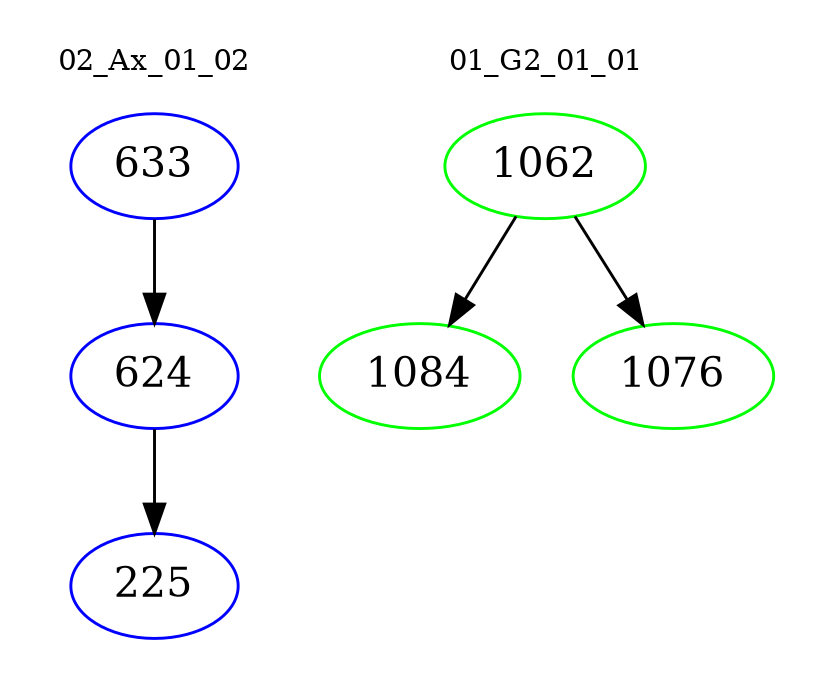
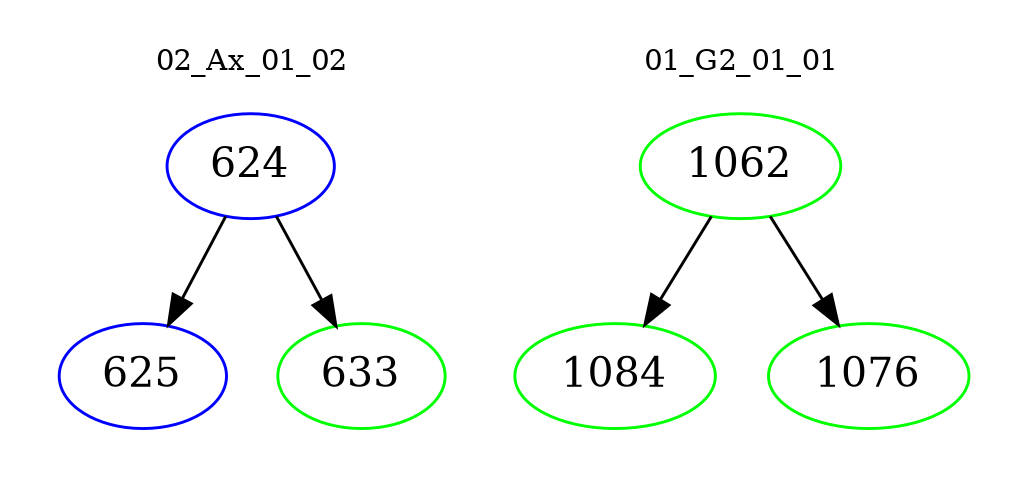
node "633": color blue -> green
edge "633" -> "624": reversed
node "225": label "225" -> "625"
